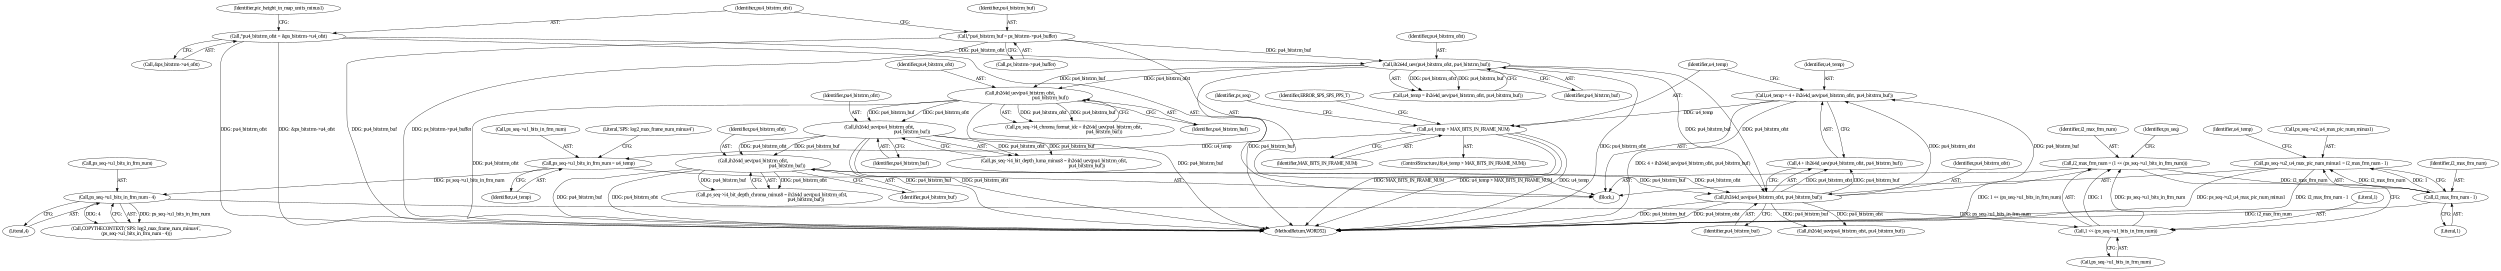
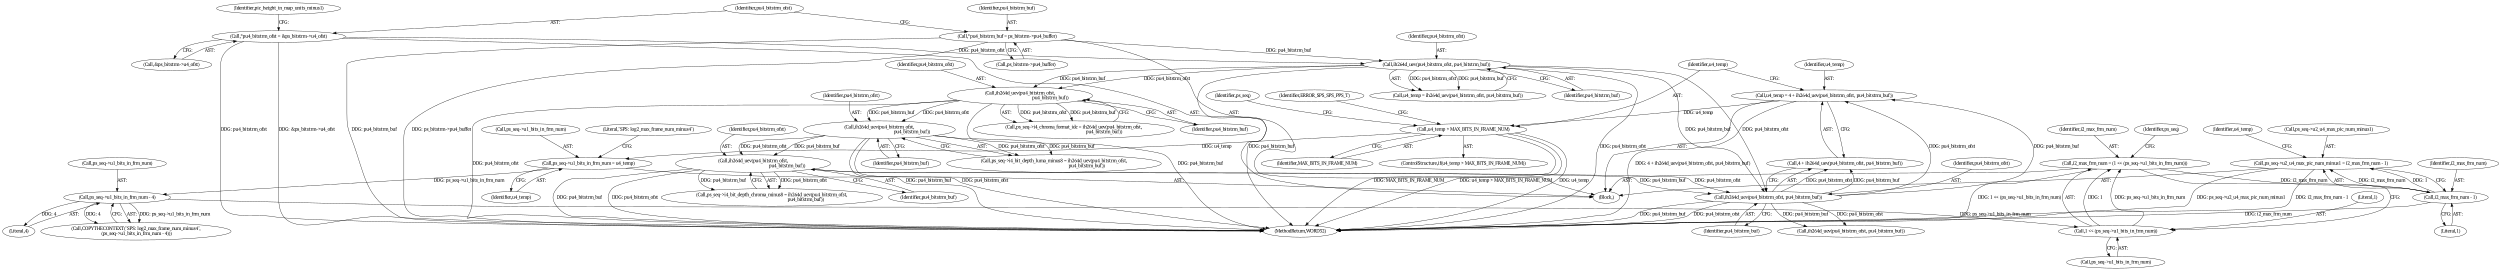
edge "(Call,ps_seq->u1_bits_in_frm_num - 4)" -> "(Literal,4)": label "CFG: " -> "DDG: 4"
